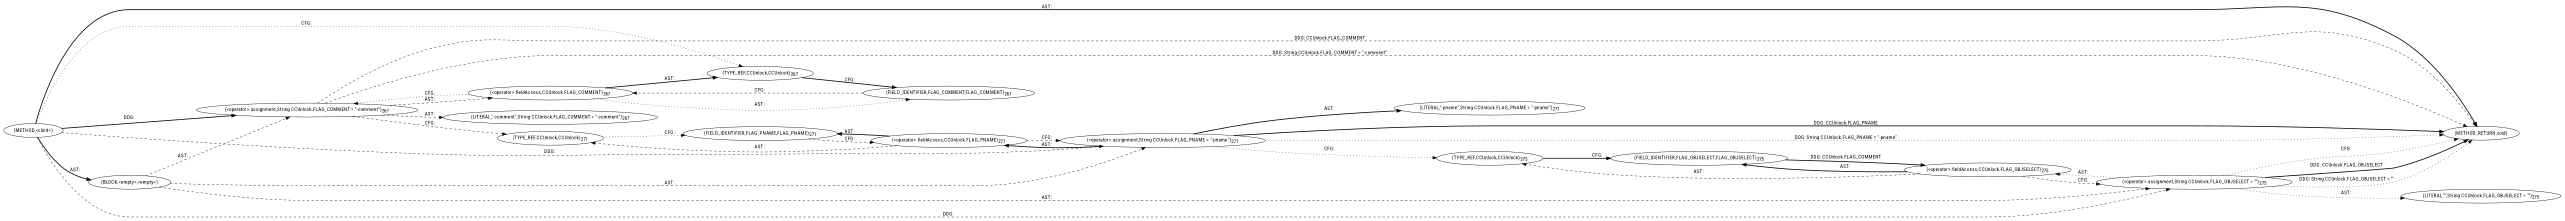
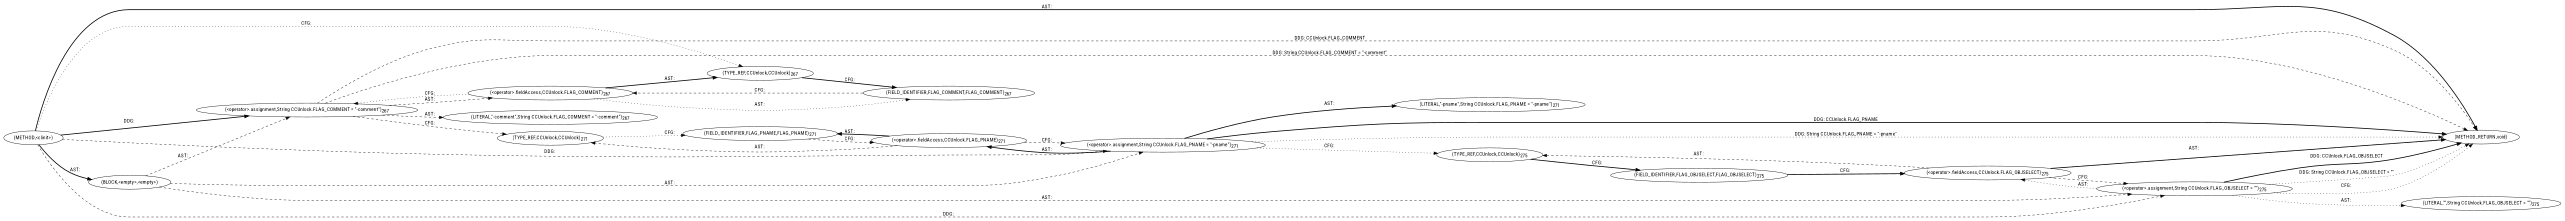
edge "(FIELD_IDENTIFIER,FLAG_OBJSELECT,FLAG_OBJSELECT)" -> "(<operator>.fieldAccess,CCUnlock.FLAG_OBJSELECT)": label "DDG: CCUnlock.FLAG_COMMENT" -> "CFG: "
edge "(<operator>.fieldAccess,CCUnlock.FLAG_OBJSELECT)" -> "(FIELD_IDENTIFIER,FLAG_OBJSELECT,FLAG_OBJSELECT)": now "(<operator>.fieldAccess,CCUnlock.FLAG_OBJSELECT)" -> "(METHOD_RETURN,void)"
